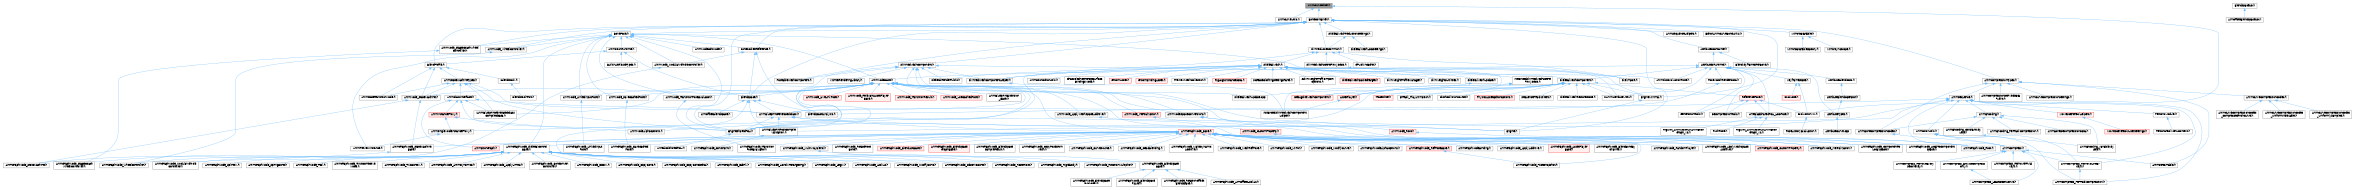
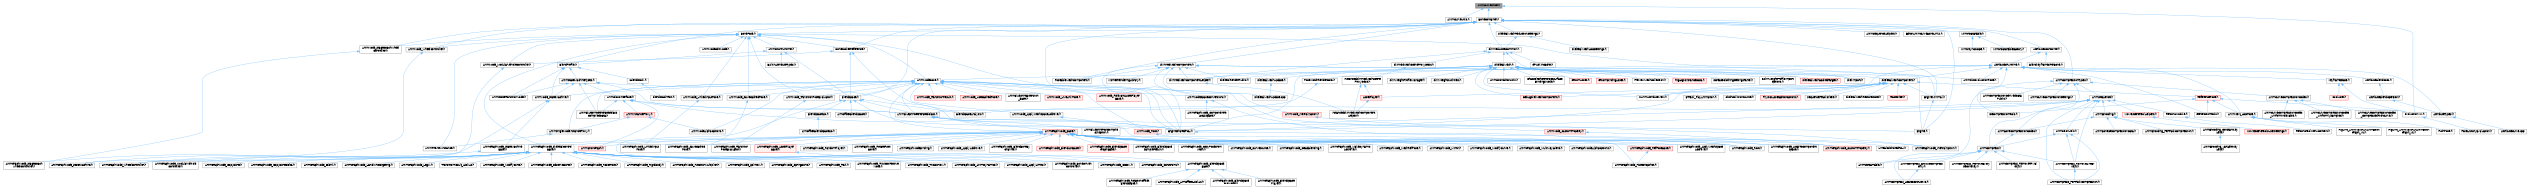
edge "BlendSpace1D.h" -> "BlendSpace.h": added
node "UnrealEdSharedPCH_LODPose.h": label "UnrealEdSharedPCH_LODPose.h" -> "AnimNext_LODPose.h"
edge "AnimEncoding_VariableKey Lerp.h" -> "AnimEncoding.h": removed
edge "AnimGraphNode_ComponentTo LocalSpace.h" -> "AnimGraphNode_Base.h": removed
edge "AnimGraphNode_Constraint.h" -> "AnimBlueprintPostCompile Validation.h": now "AnimGraphNode_Constraint.h" -> "AnimGraphNode_SkeletalControl Base.h"
edge "AnimGraphNode_BlendSpace Base.h" -> "AnimGraphNode_MultiWayBlend.h": now "AnimGraphNode_BlendSpace Base.h" -> "AnimGraphNode_AssetPlayer Base.h"
node "AnimGraphNode_LookAt.h": label "AnimGraphNode_LookAt.h" -> "TransitionResult_LookAt.h"
